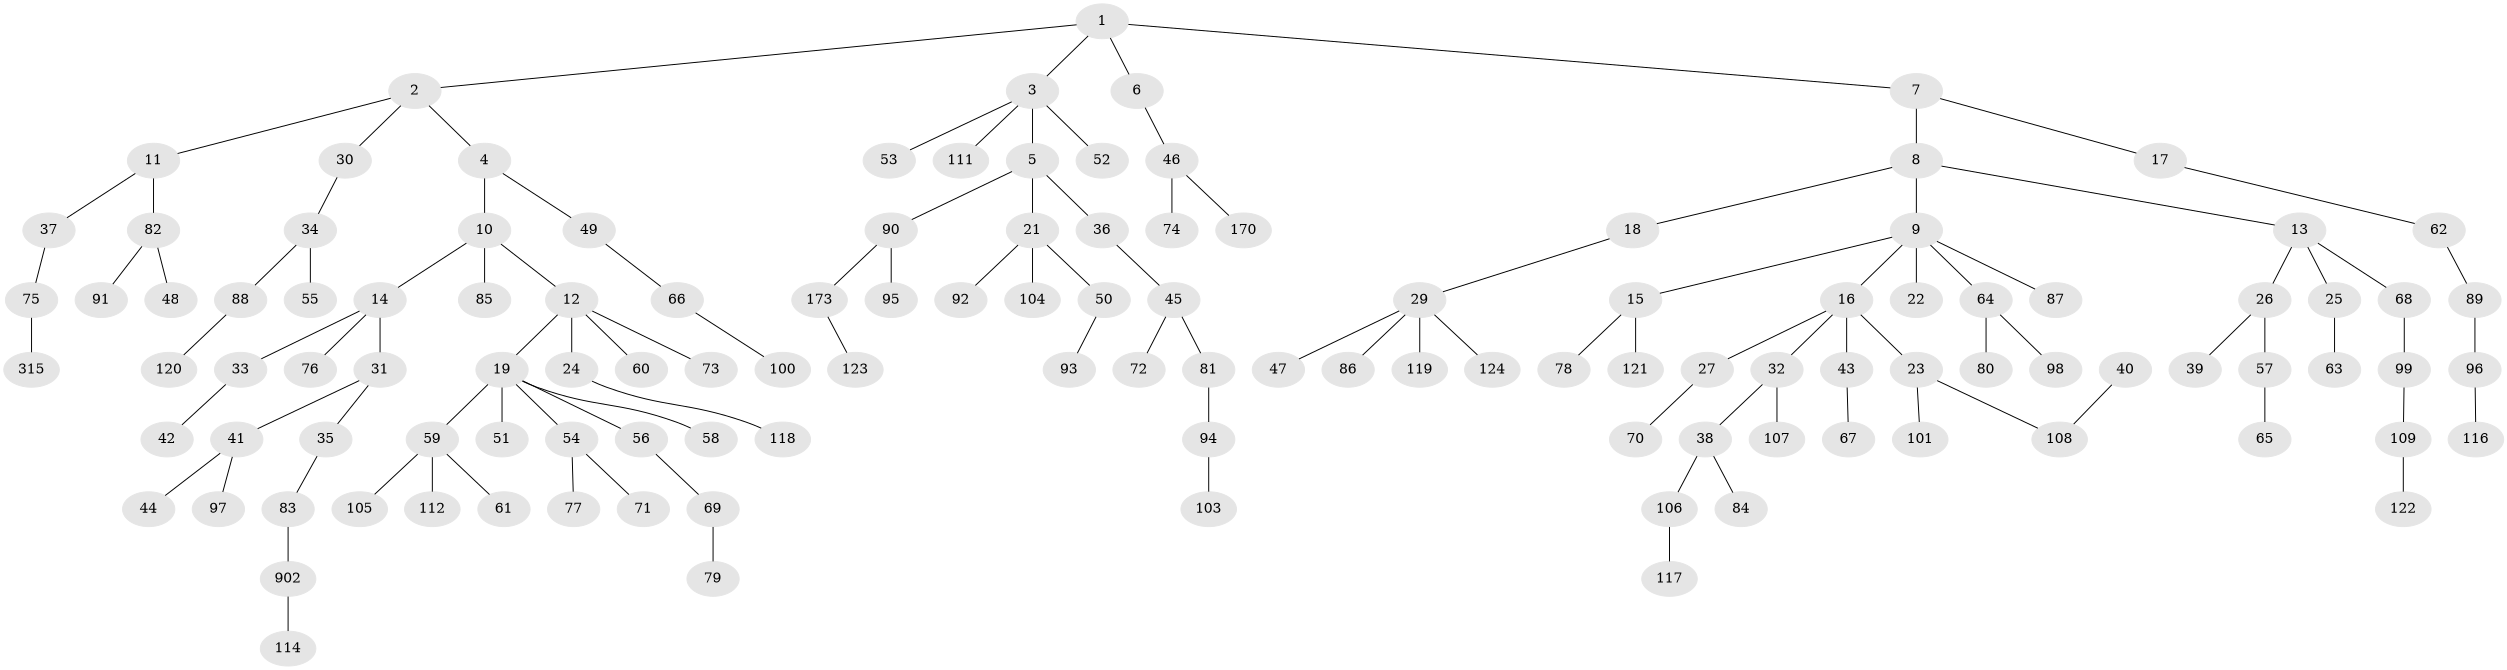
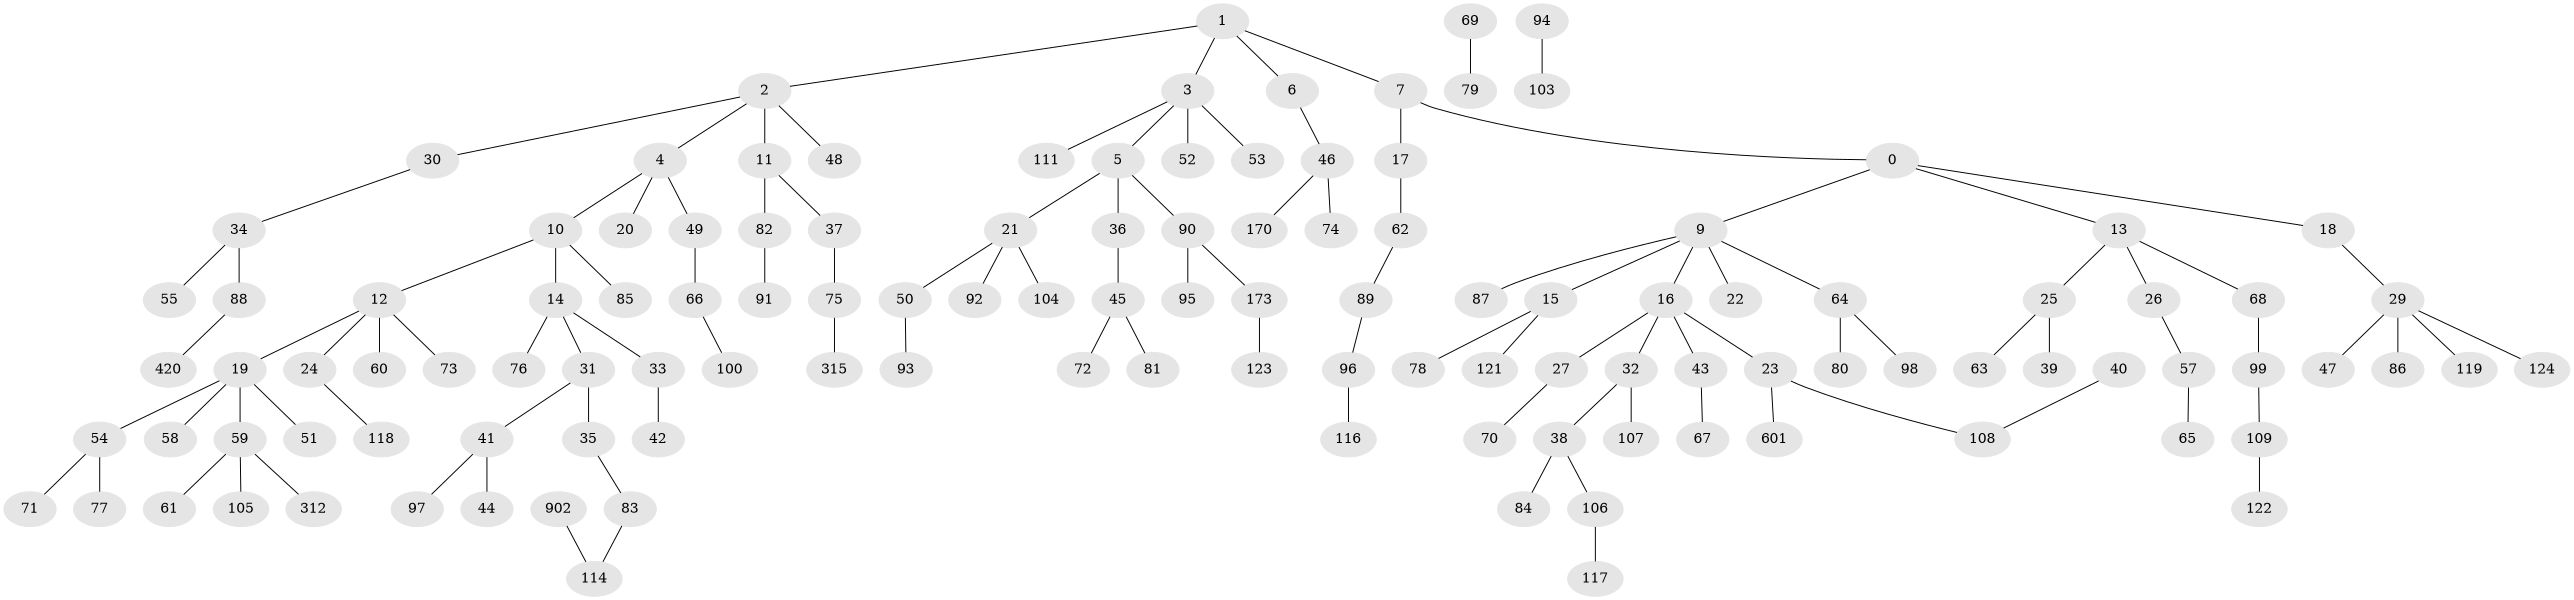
node "8": label "8" -> "0"
node "20": added
edge "82" -- "48": now "2" -- "48"
edge "26" -- "39": now "25" -- "39"
node "120": label "120" -> "420"
edge "81" -- "94": removed
node "56": removed
node "101": label "101" -> "601"
node "112": label "112" -> "312"
edge "83" -- "902": now "83" -- "114"
